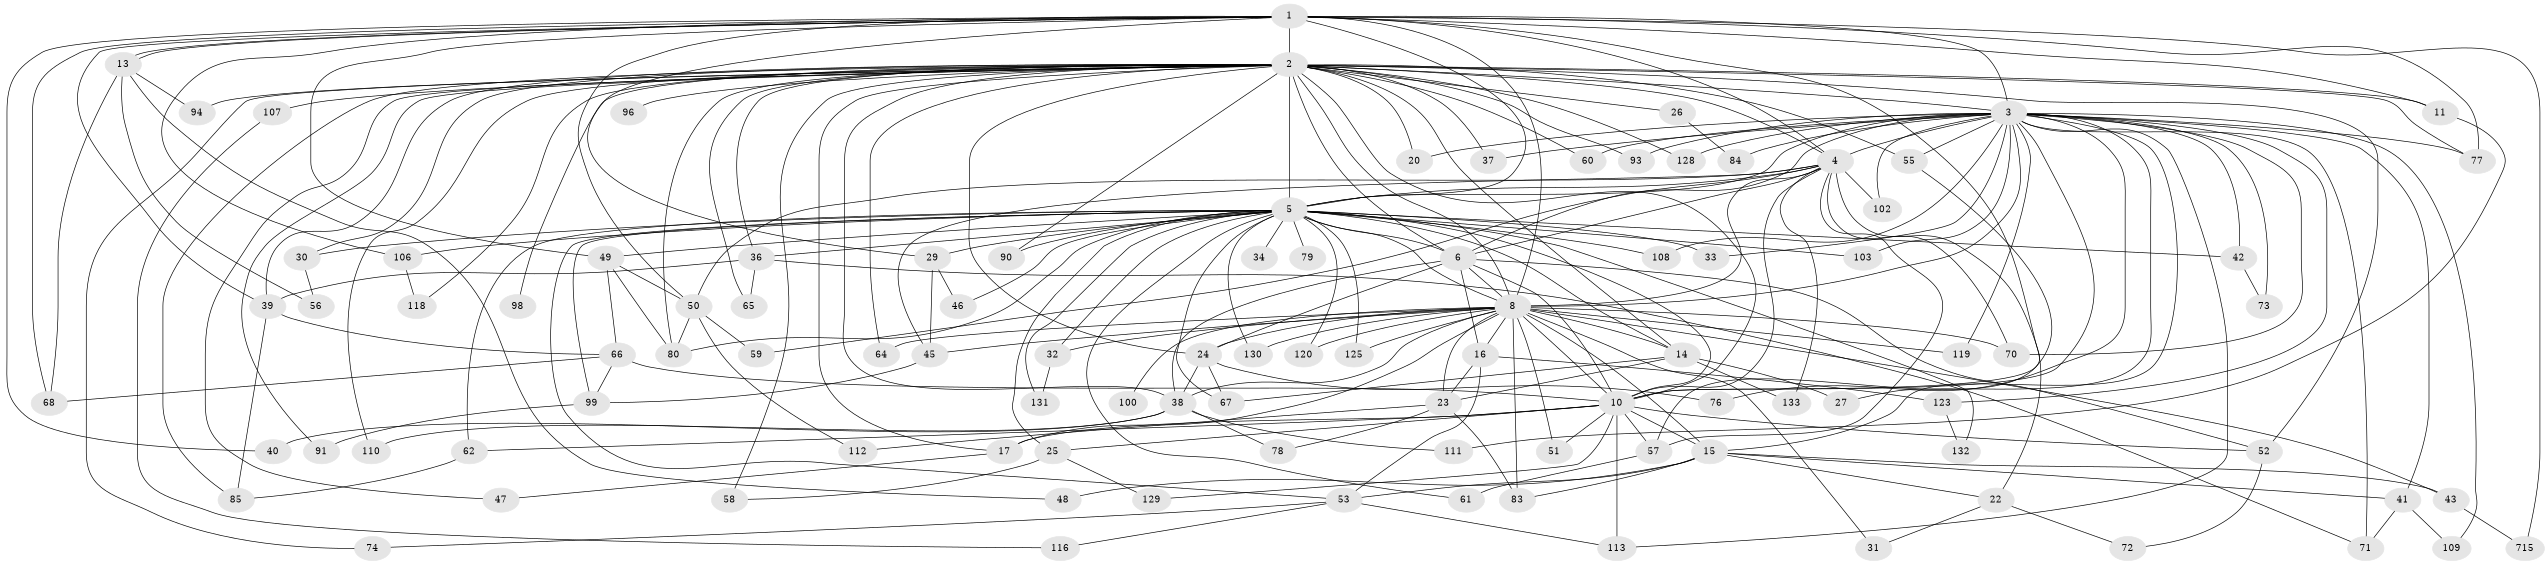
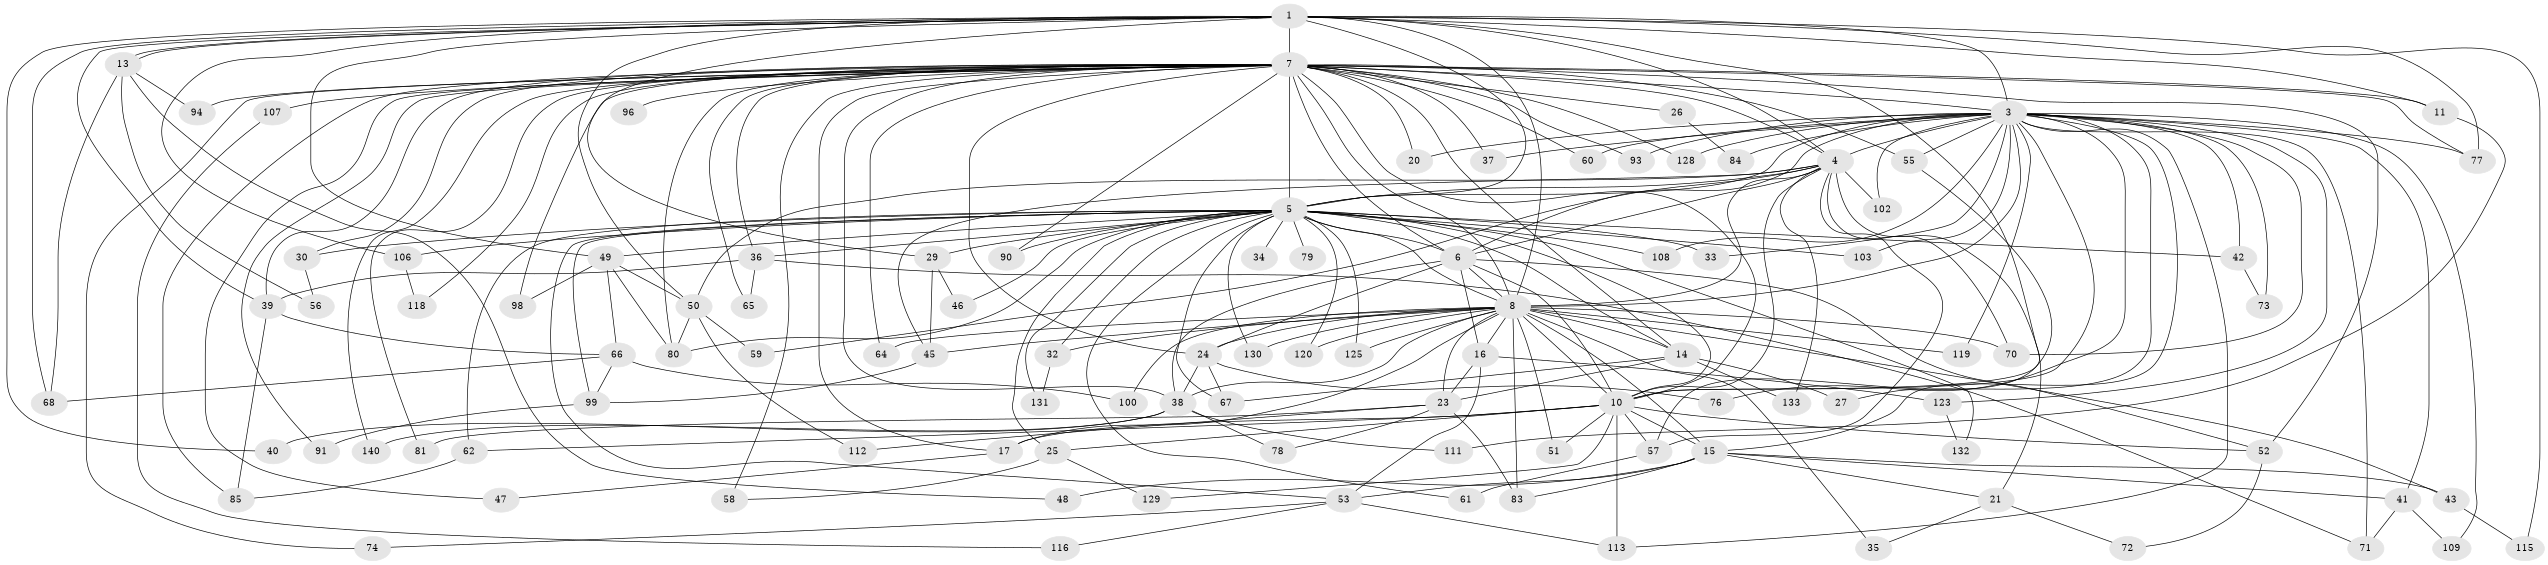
node "2": label "2" -> "7"
edge "49" -- "98": added
edge "66" -- "10": now "66" -- "100"
node "110": label "110" -> "140"
node "81": added
node "22": label "22" -> "21"
node "31": label "31" -> "35"
node "715": label "715" -> "115"
